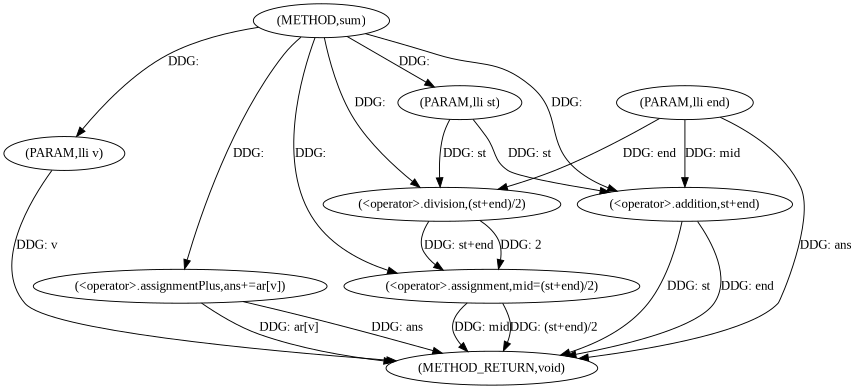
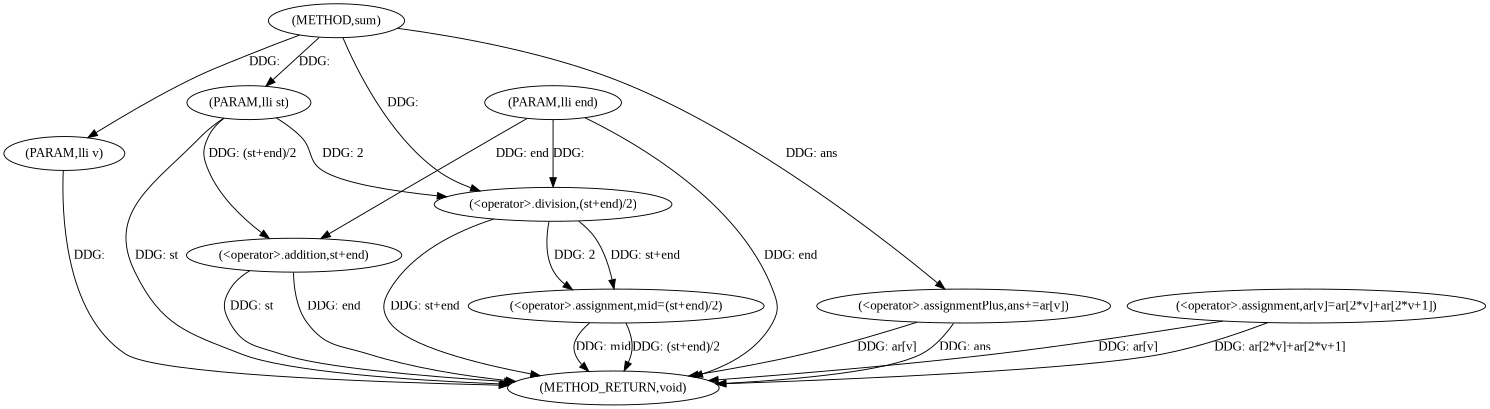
edge "(METHOD,sum)" -> "(<operator>.addition,st+end)": removed, label "DDG:"
edge "(METHOD,sum)" -> "(<operator>.assignmentPlus,ans+=ar[v])": label "DDG: " -> "DDG: ans"
edge "(PARAM,lli st)" -> "(<operator>.division,(st+end)/2)": label "DDG: st" -> "DDG: 2"
edge "(PARAM,lli st)" -> "(<operator>.addition,st+end)": label "DDG: st" -> "DDG: (st+end)/2"
edge "(PARAM,lli end)" -> "(<operator>.division,(st+end)/2)": label "DDG: end" -> "DDG: "
edge "(PARAM,lli end)" -> "(<operator>.addition,st+end)": label "DDG: mid" -> "DDG: end"
edge "(METHOD,sum)" -> "(<operator>.assignment,mid=(st+end)/2)": removed, label "DDG:"
edge "(PARAM,lli v)" -> "(METHOD_RETURN,void)": label "DDG: v" -> "DDG: "
edge "(PARAM,lli end)" -> "(METHOD_RETURN,void)": label "DDG: ans" -> "DDG: end"
node "(<operator>.assignment,ar[v]=ar[2*v]+ar[2*v+1])": added
edge "(<operator>.division,(st+end)/2)" -> "(METHOD_RETURN,void)": added, label "DDG: st+end"
edge "(PARAM,lli st)" -> "(METHOD_RETURN,void)": added, label "DDG: st"
